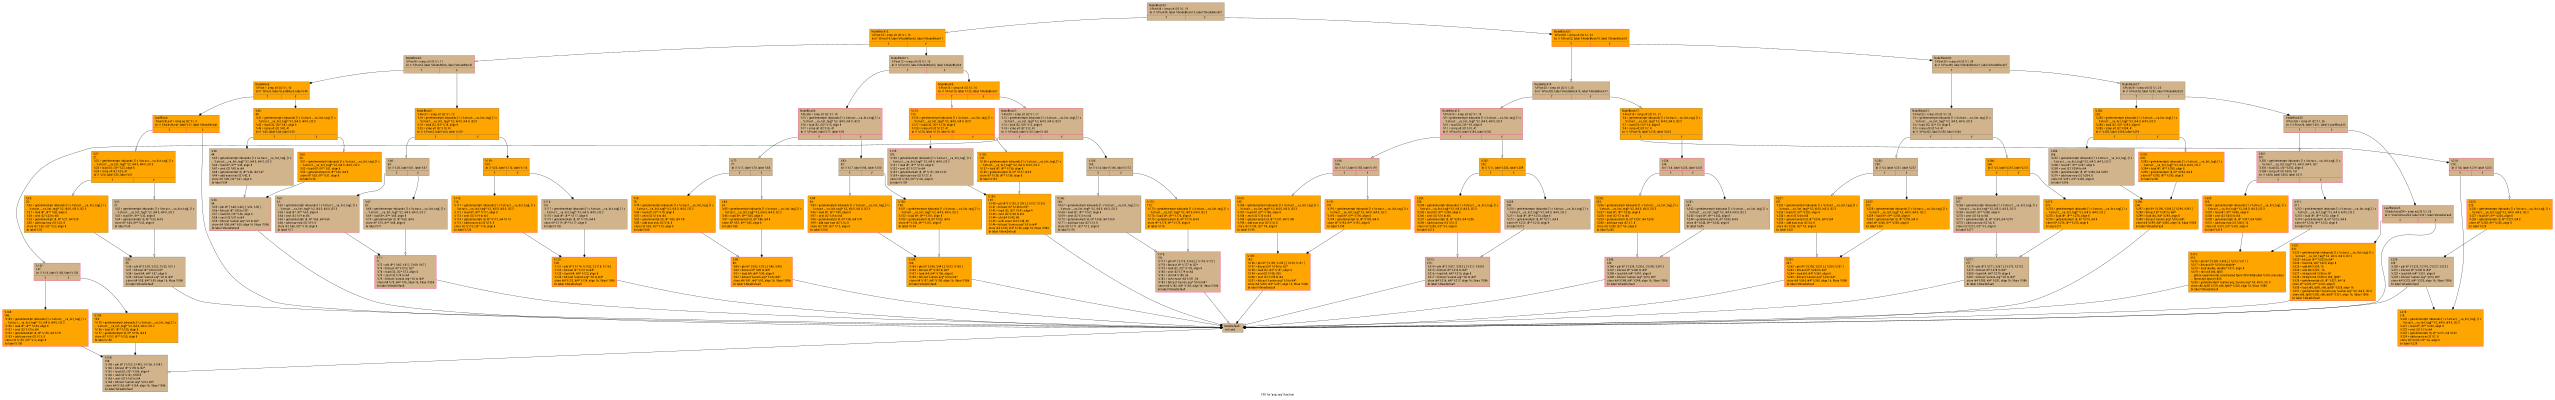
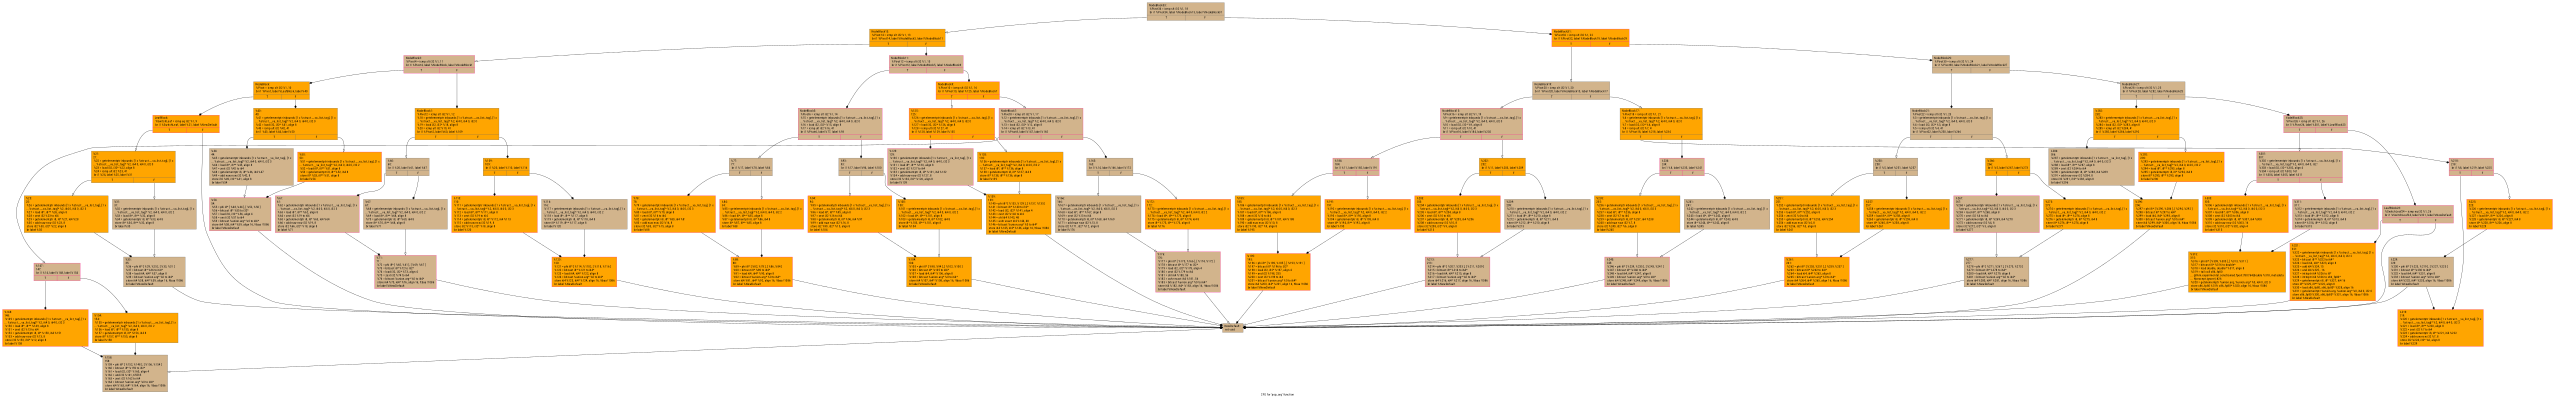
node "%273:": text "br arg %277" -> "br label %277"
